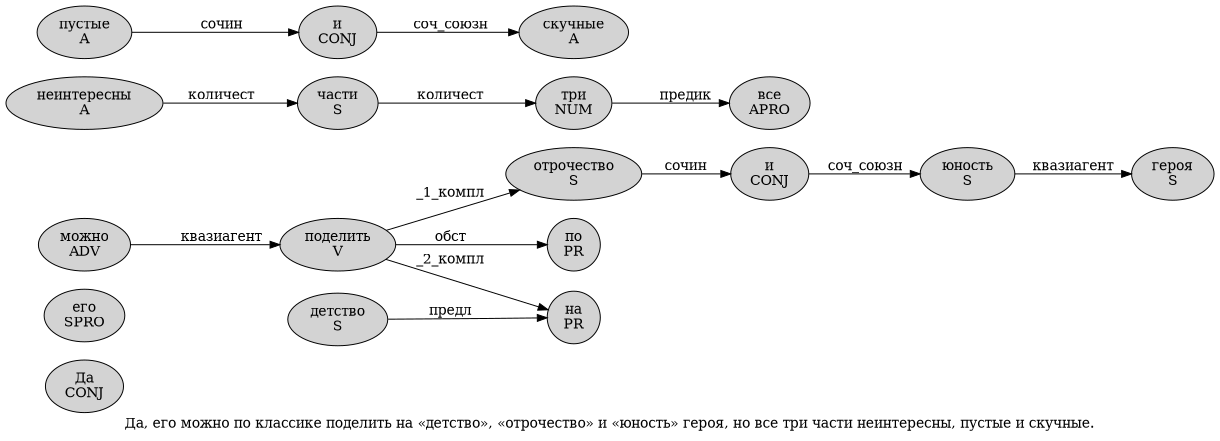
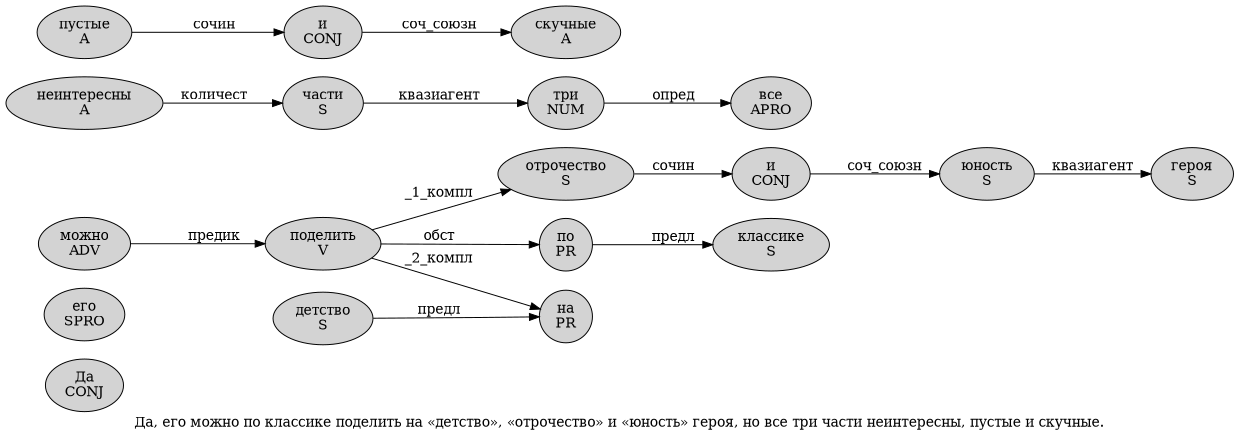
edge "части S" -> "три NUM": label "количест" -> "квазиагент"
edge "три NUM" -> "все APRO": label "предик" -> "опред"
edge "можно ADV" -> "поделить V": label "квазиагент" -> "предик"
node "классике S": added
